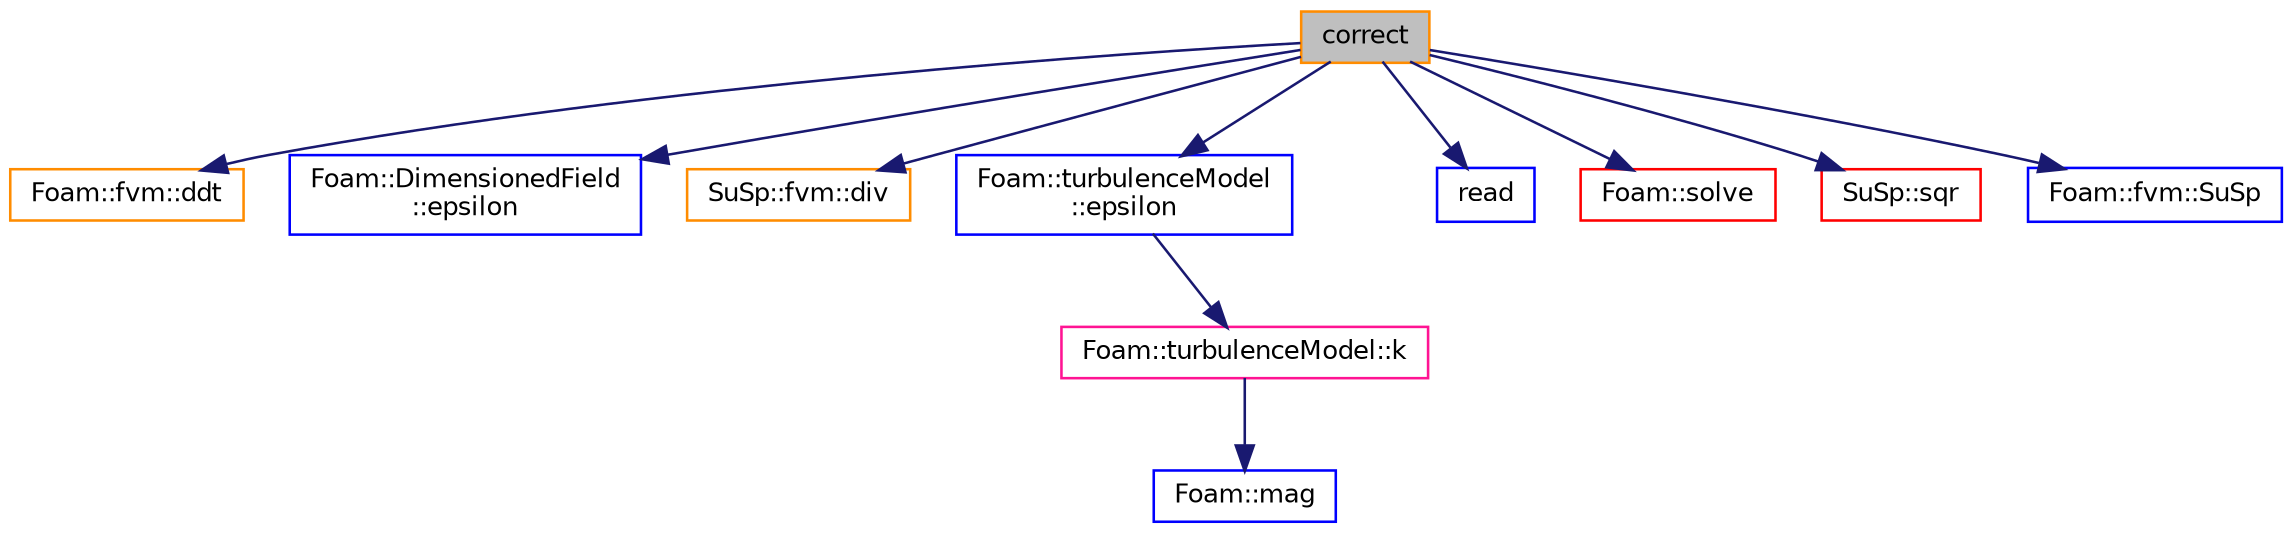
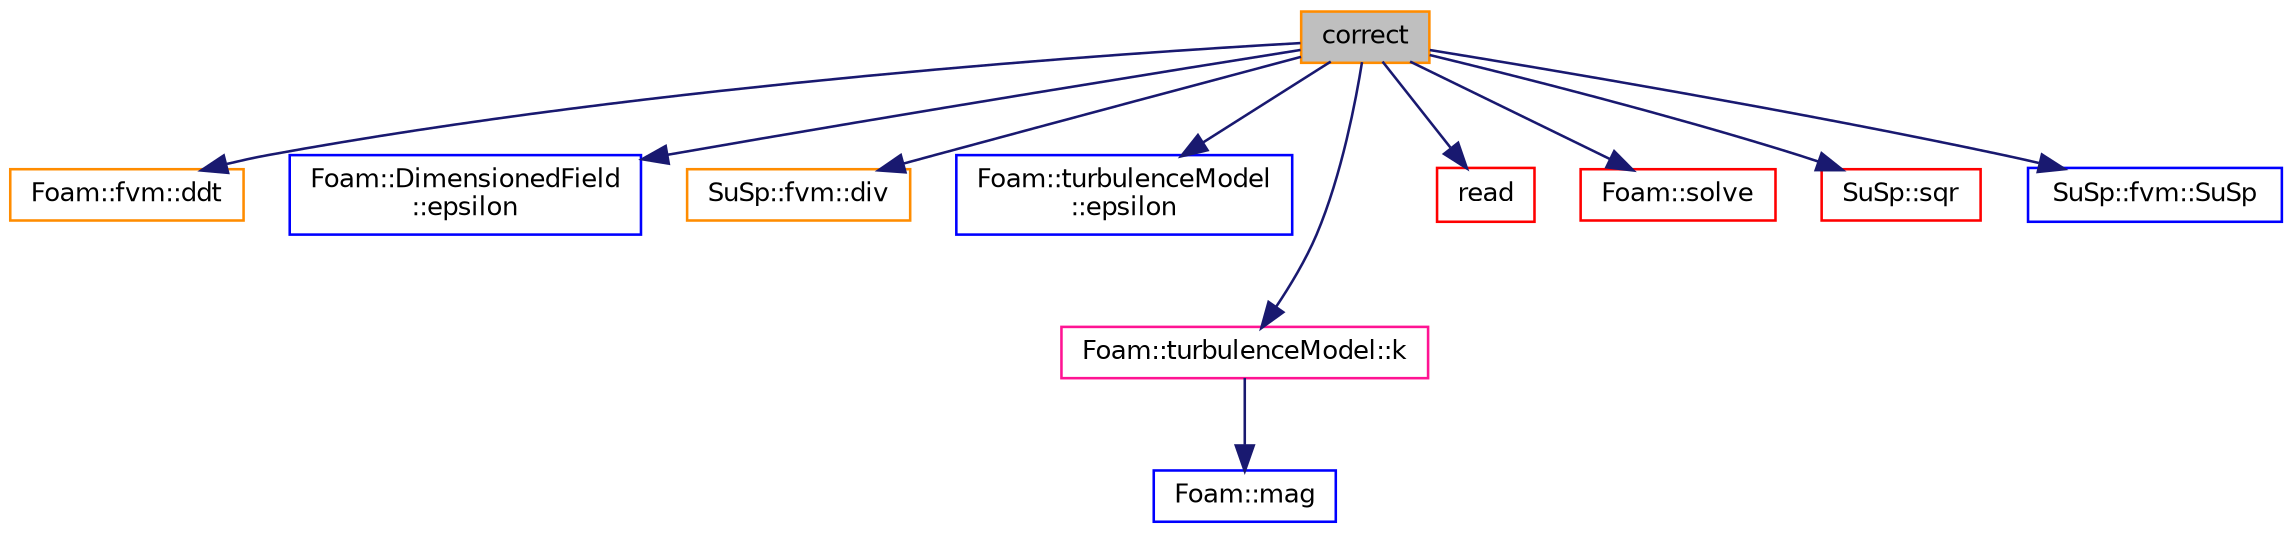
node "read": color blue -> red
node "Foam::fvm::SuSp": label "Foam::fvm::SuSp" -> "SuSp::fvm::SuSp"
edge "Foam::turbulenceModel ::epsilon" -> "Foam::turbulenceModel::k": now "correct" -> "Foam::turbulenceModel::k"
